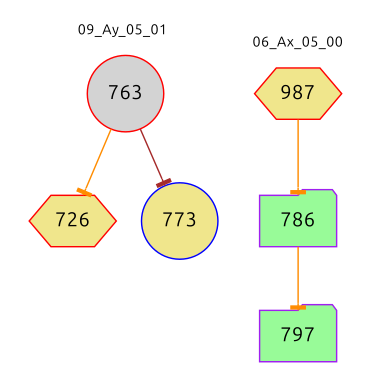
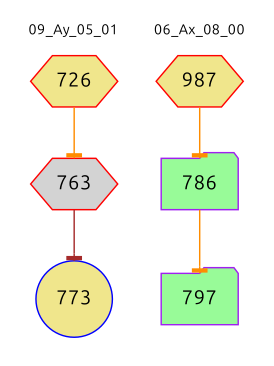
cluster "06_Ax_05_00": label "06_Ax_05_00" -> "06_Ax_08_00"
node "763": shape circle -> hexagon
edge "763" -> "726": reversed
